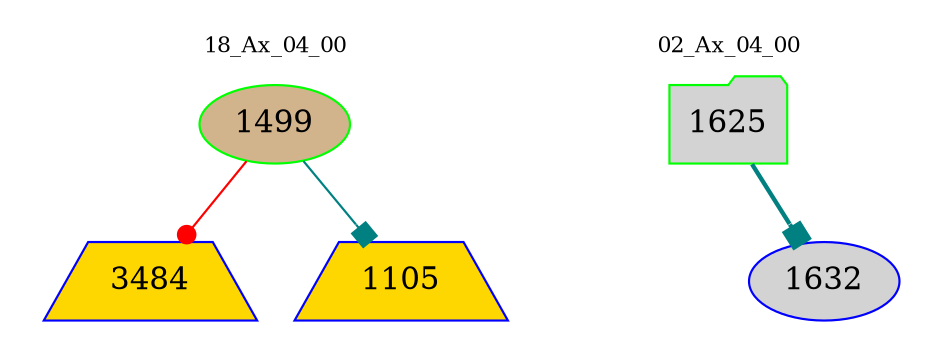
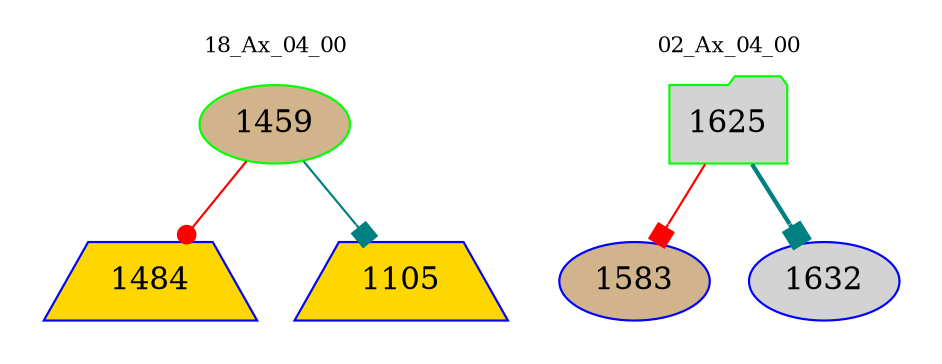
node "1499": label "1499" -> "1459"
node "3484": label "3484" -> "1484"
node "1583": added
